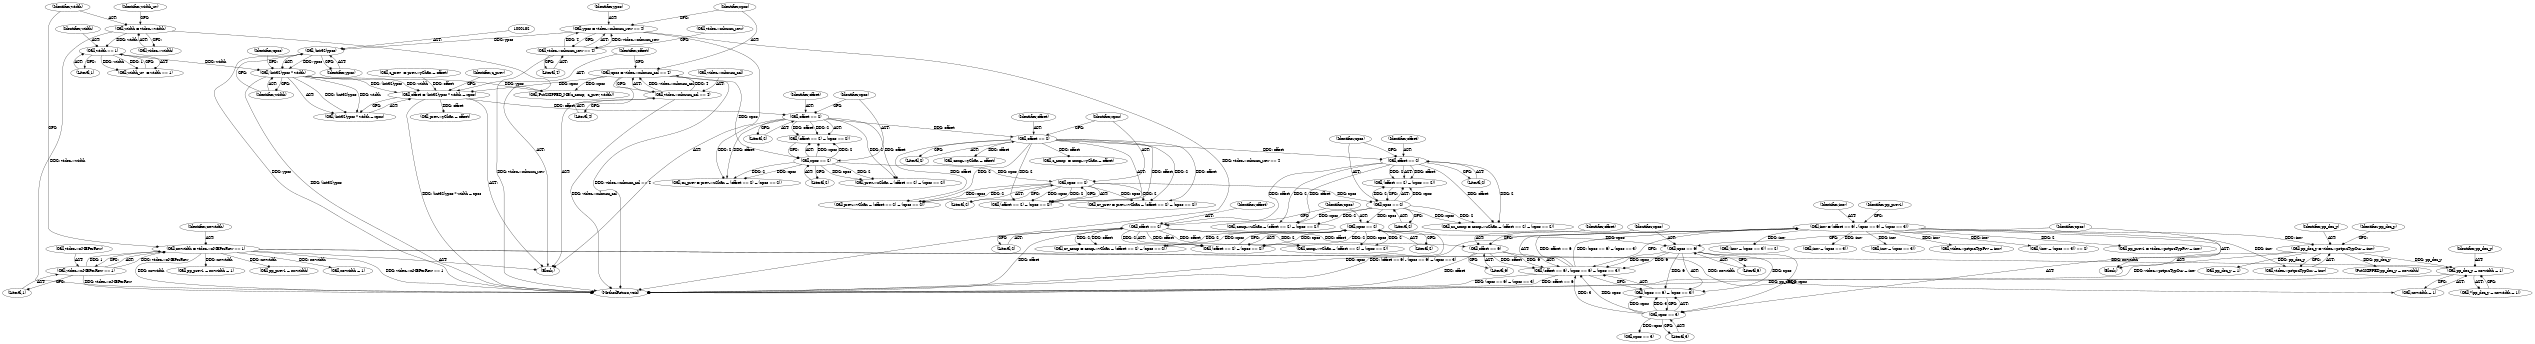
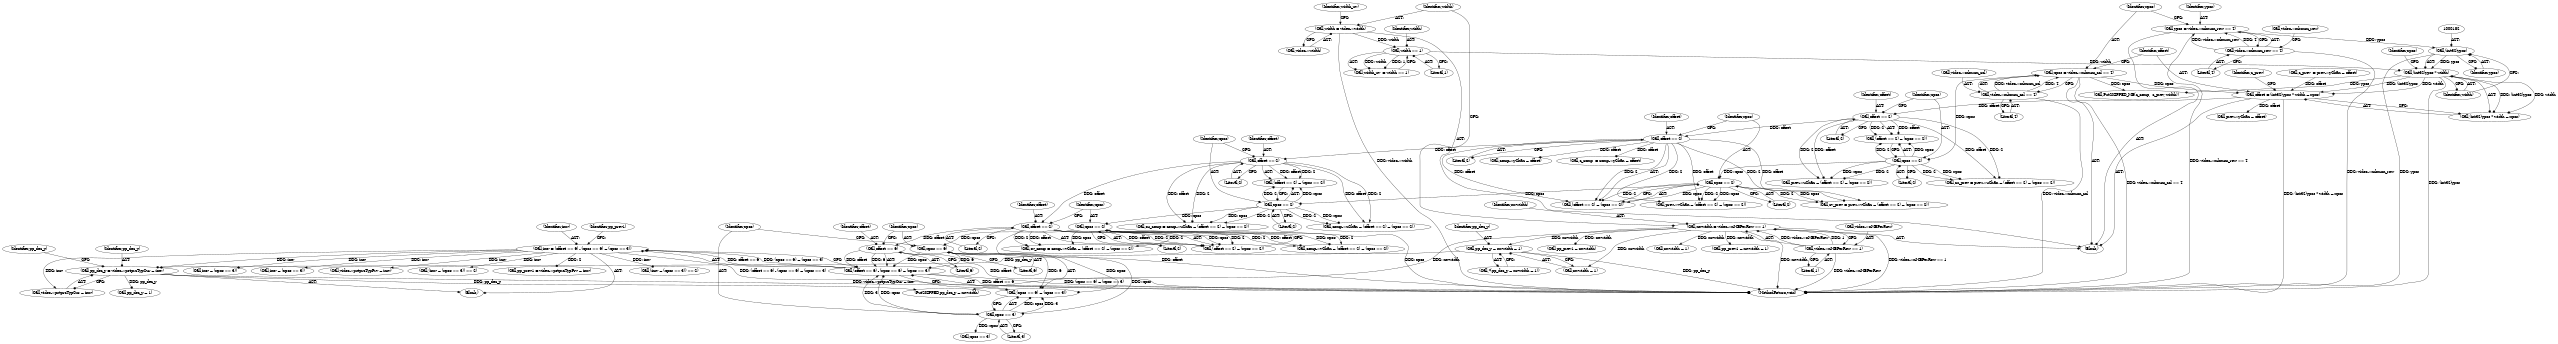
edge "(Call,pp_dec_y = video->pstprcTypCur + imv)" -> "(Call,pp_dec_y + 1)": arrowhead diamond -> dot
edge "(Call,pp_dec_y = video->pstprcTypCur + imv)" -> "(Call,pp_dec_y + mvwidth + 1)": reversed
edge "(Call,mvwidth = video->nMBPerRow << 1)" -> "(PutSKIPPED,pp_dec_y + mvwidth)": added, label "DDG: mvwidth"
